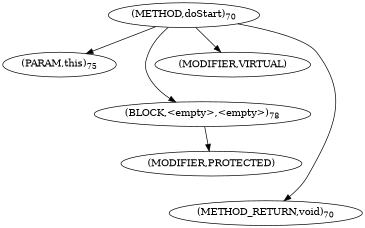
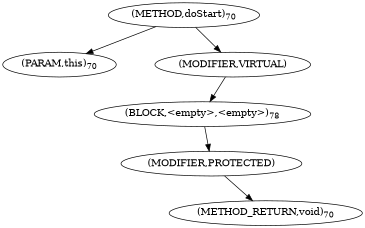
node "(PARAM,this)": text "75" -> "70"
edge "(METHOD,doStart)" -> "(BLOCK,<empty>,<empty>)": now "(MODIFIER,VIRTUAL)" -> "(BLOCK,<empty>,<empty>)"
edge "(METHOD,doStart)" -> "(METHOD_RETURN,void)": now "(MODIFIER,PROTECTED)" -> "(METHOD_RETURN,void)"
